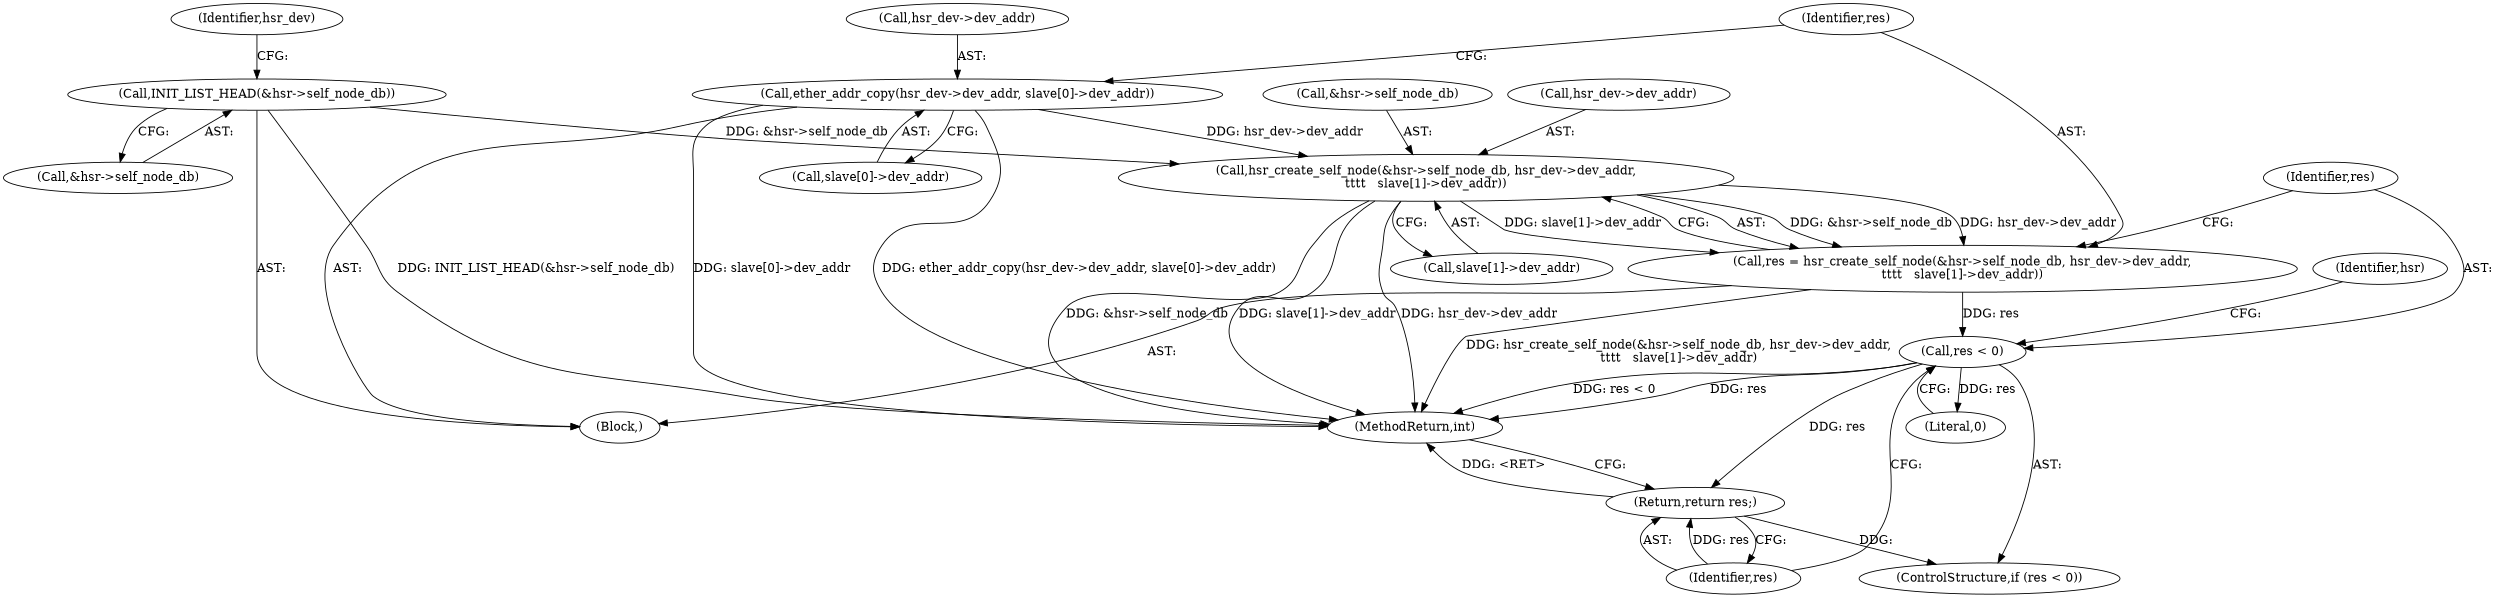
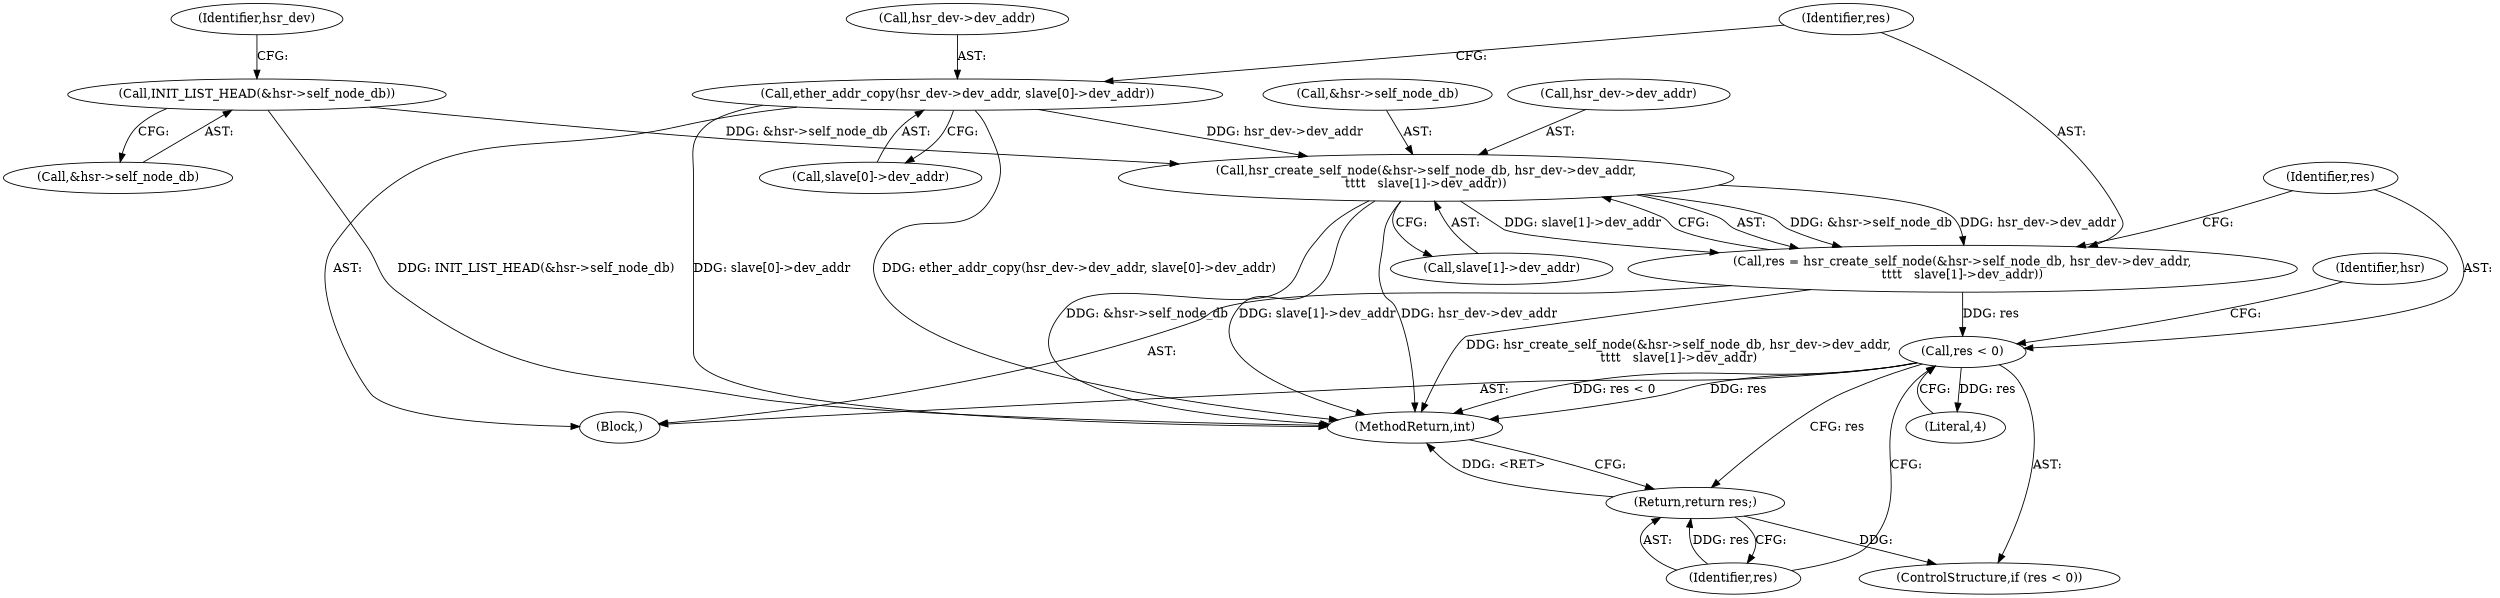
edge "(Call,INIT_LIST_HEAD(&hsr->self_node_db))" -> "(Block,)": now "(Call,res < 0)" -> "(Block,)"
edge "(Call,res < 0)" -> "(Return,return res;)": label "DDG: res" -> "CFG: res"
node "(Literal,0)": label "(Literal,0)" -> "(Literal,4)"
